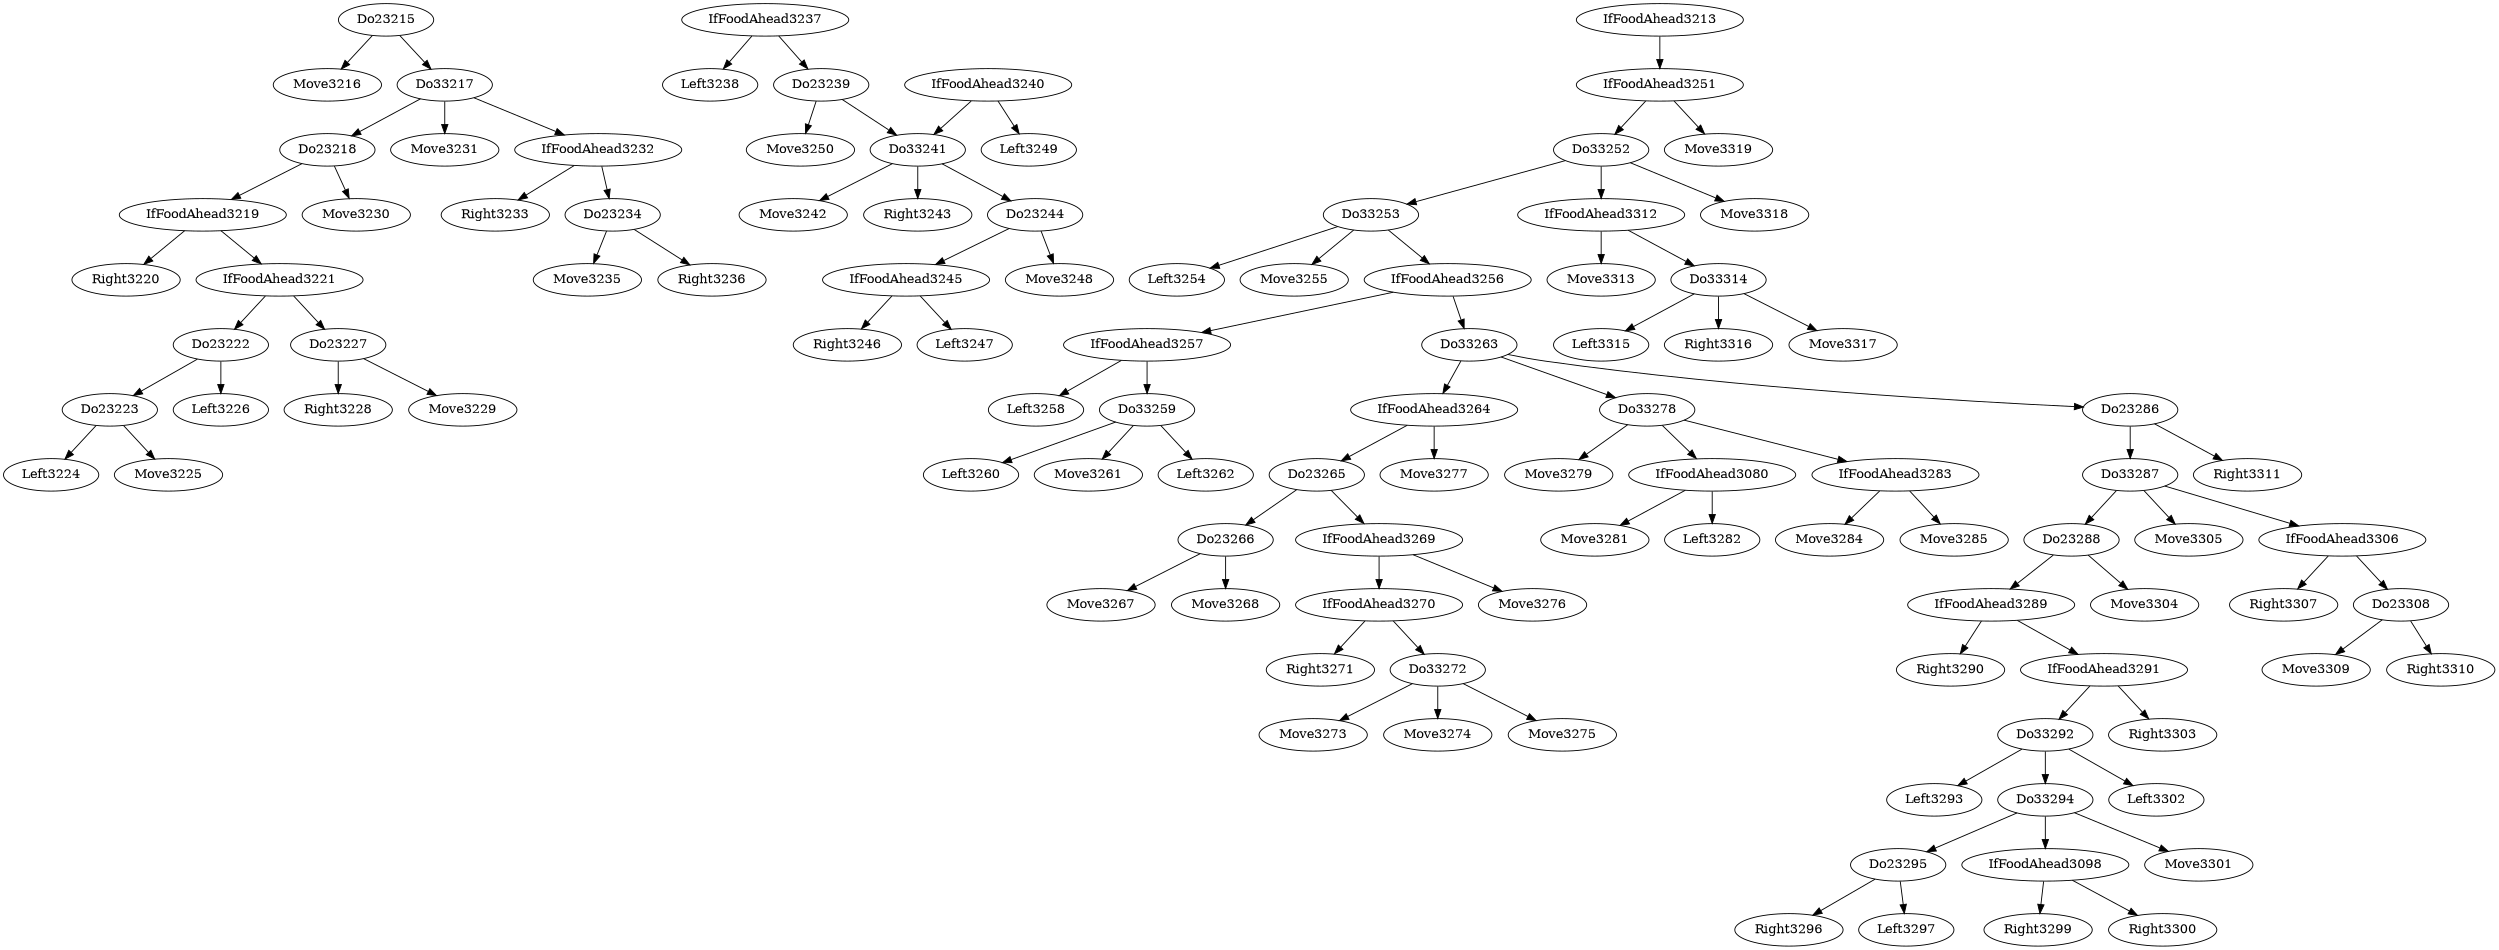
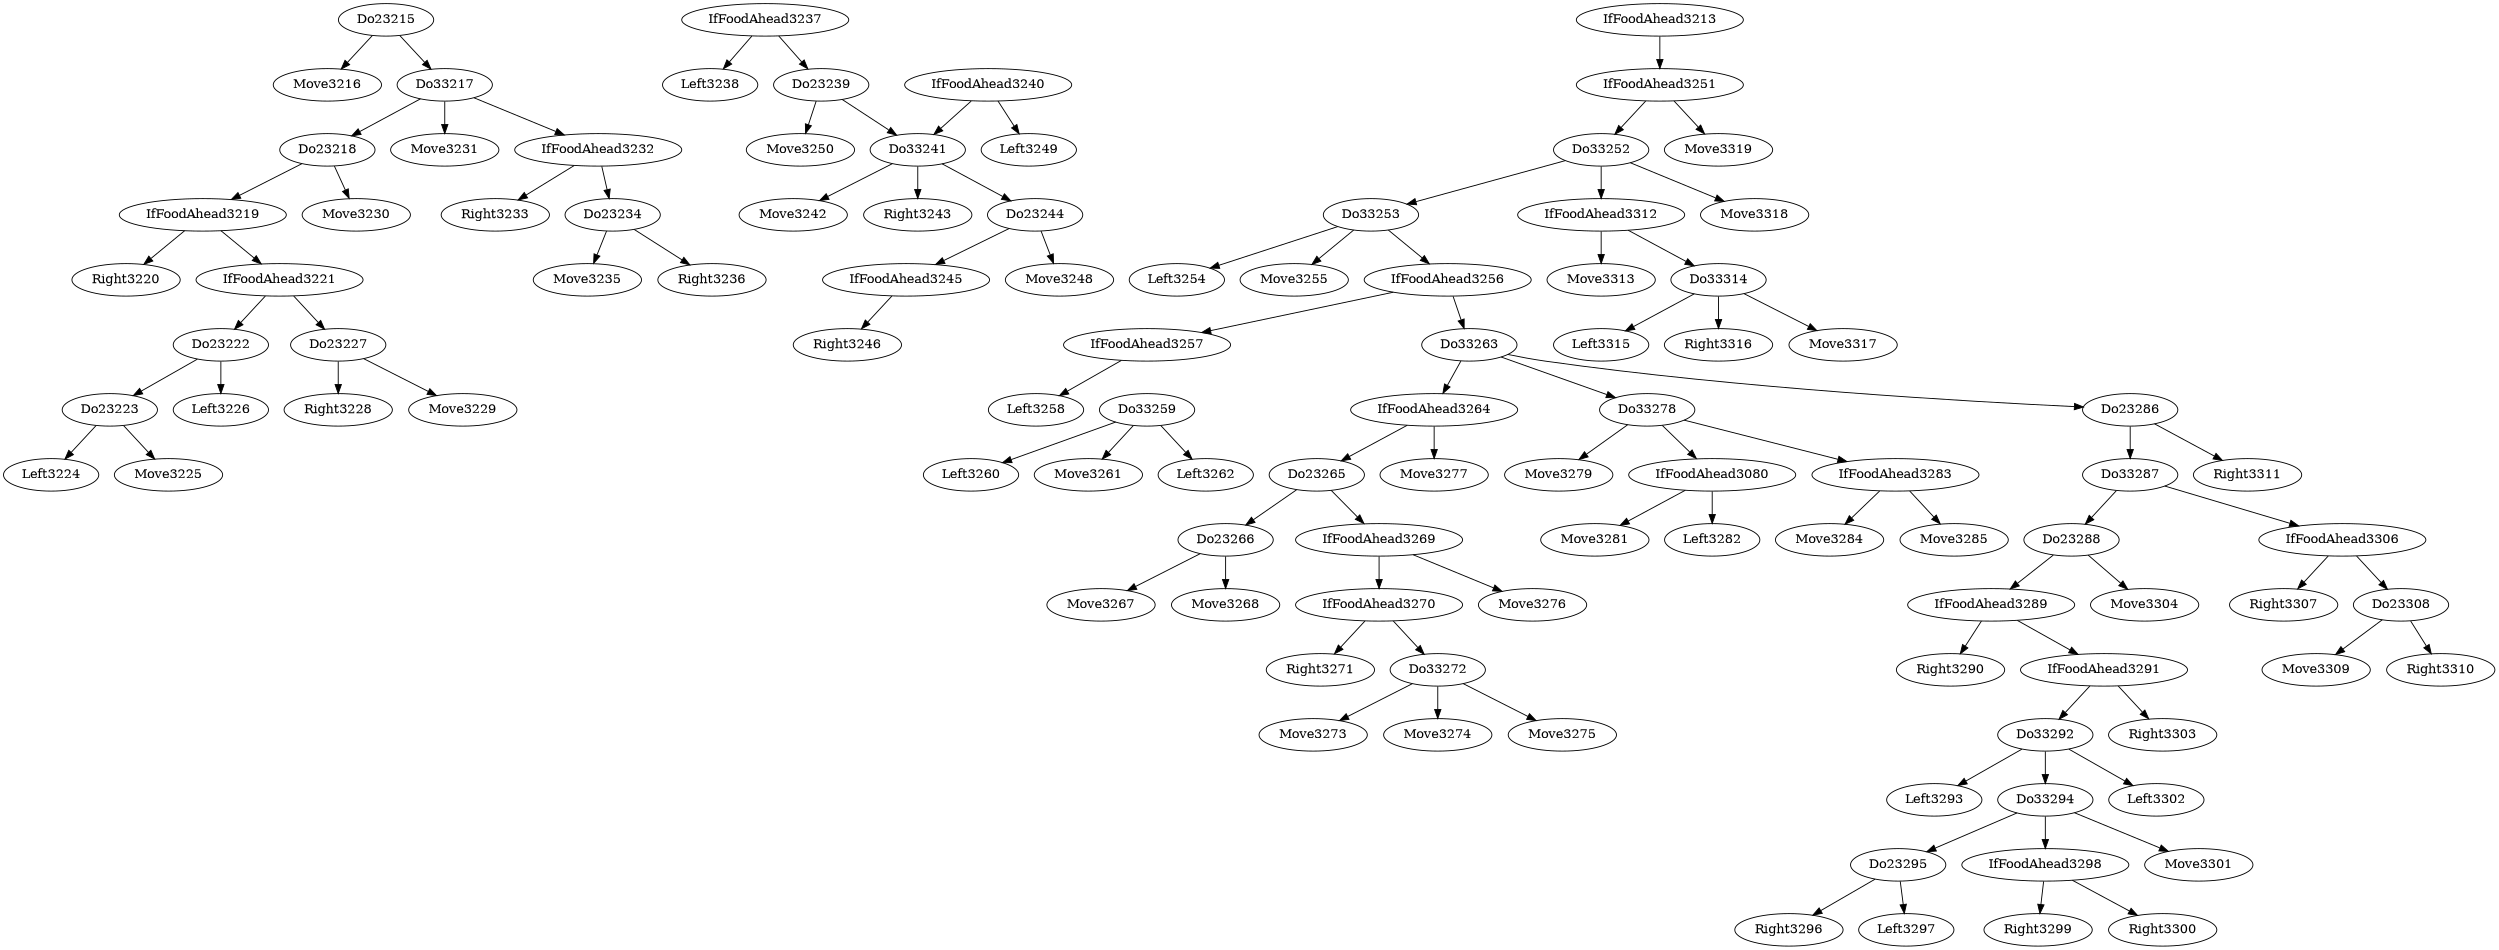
node "Left3247": removed
edge "IfFoodAhead3257" -> "Do33259": removed
node "Move3305": removed
node "IfFoodAhead3098": label "IfFoodAhead3098" -> "IfFoodAhead3298"
